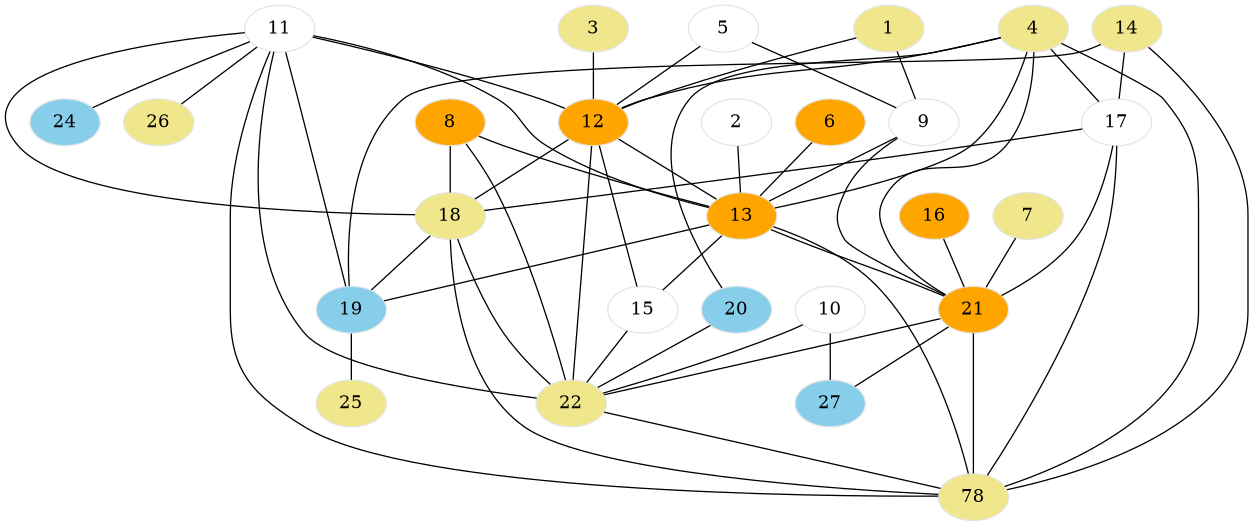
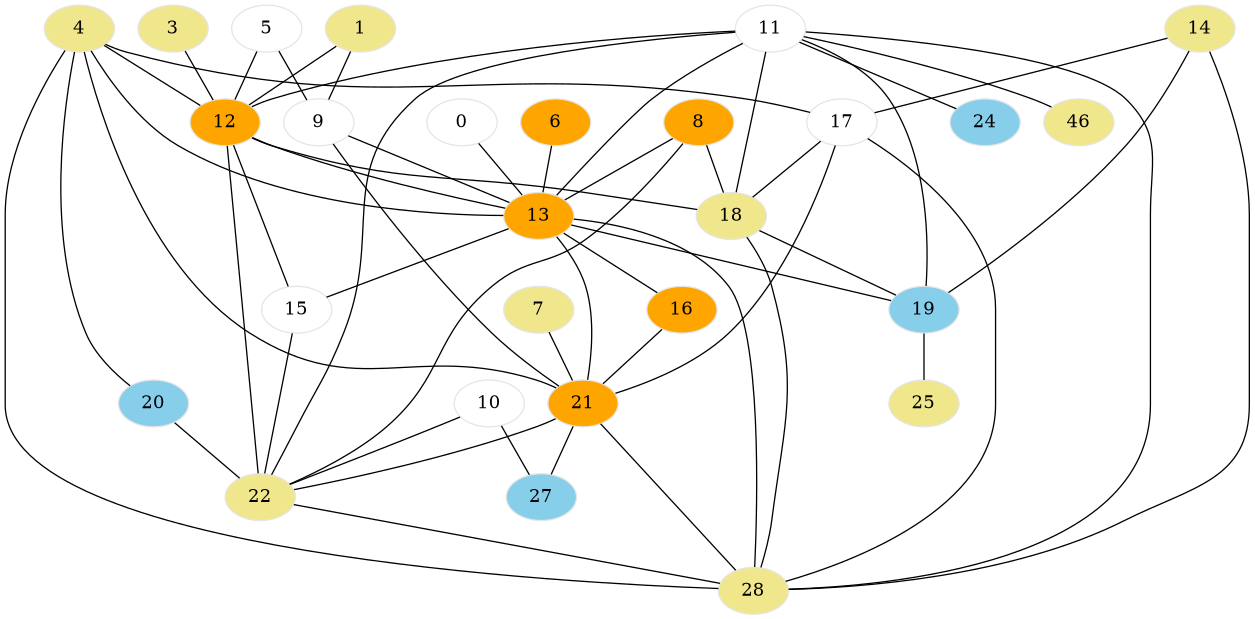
node "26": label "26" -> "46"
node "2": label "2" -> "0"
edge "13" -- "16": added
edge "18" -- "22": removed
node "78": label "78" -> "28"
